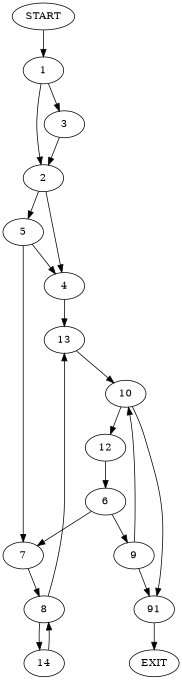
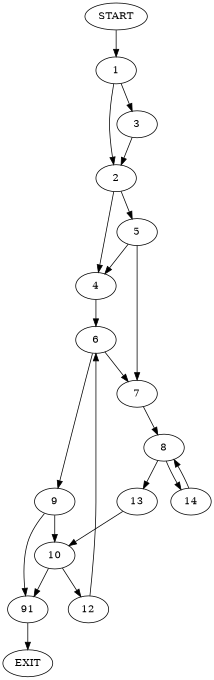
edge "4" -> "13": now "4" -> "6"
